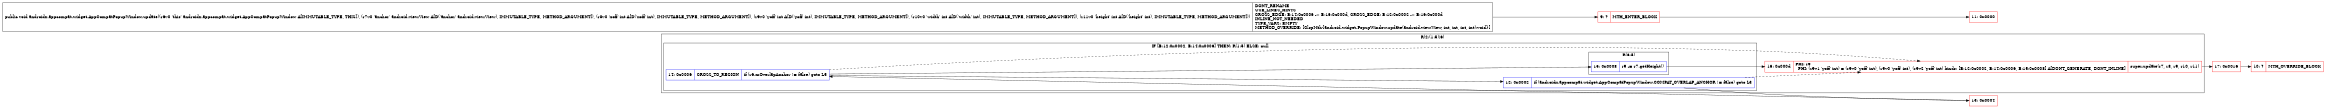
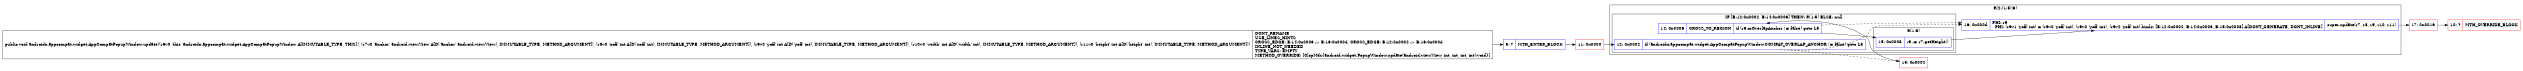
node "9: ?": color red -> blue
cluster "R(6:5)": label "R(6:5)" -> "R(1:5)"
node "16: 0x000d": color red -> blue
edge "14: 0x0006" -> "12: 0x0002": now "11: 0x0000" -> "12: 0x0002"
edge "12: 0x0002" -> "13: 0x0004": style solid -> dashed
